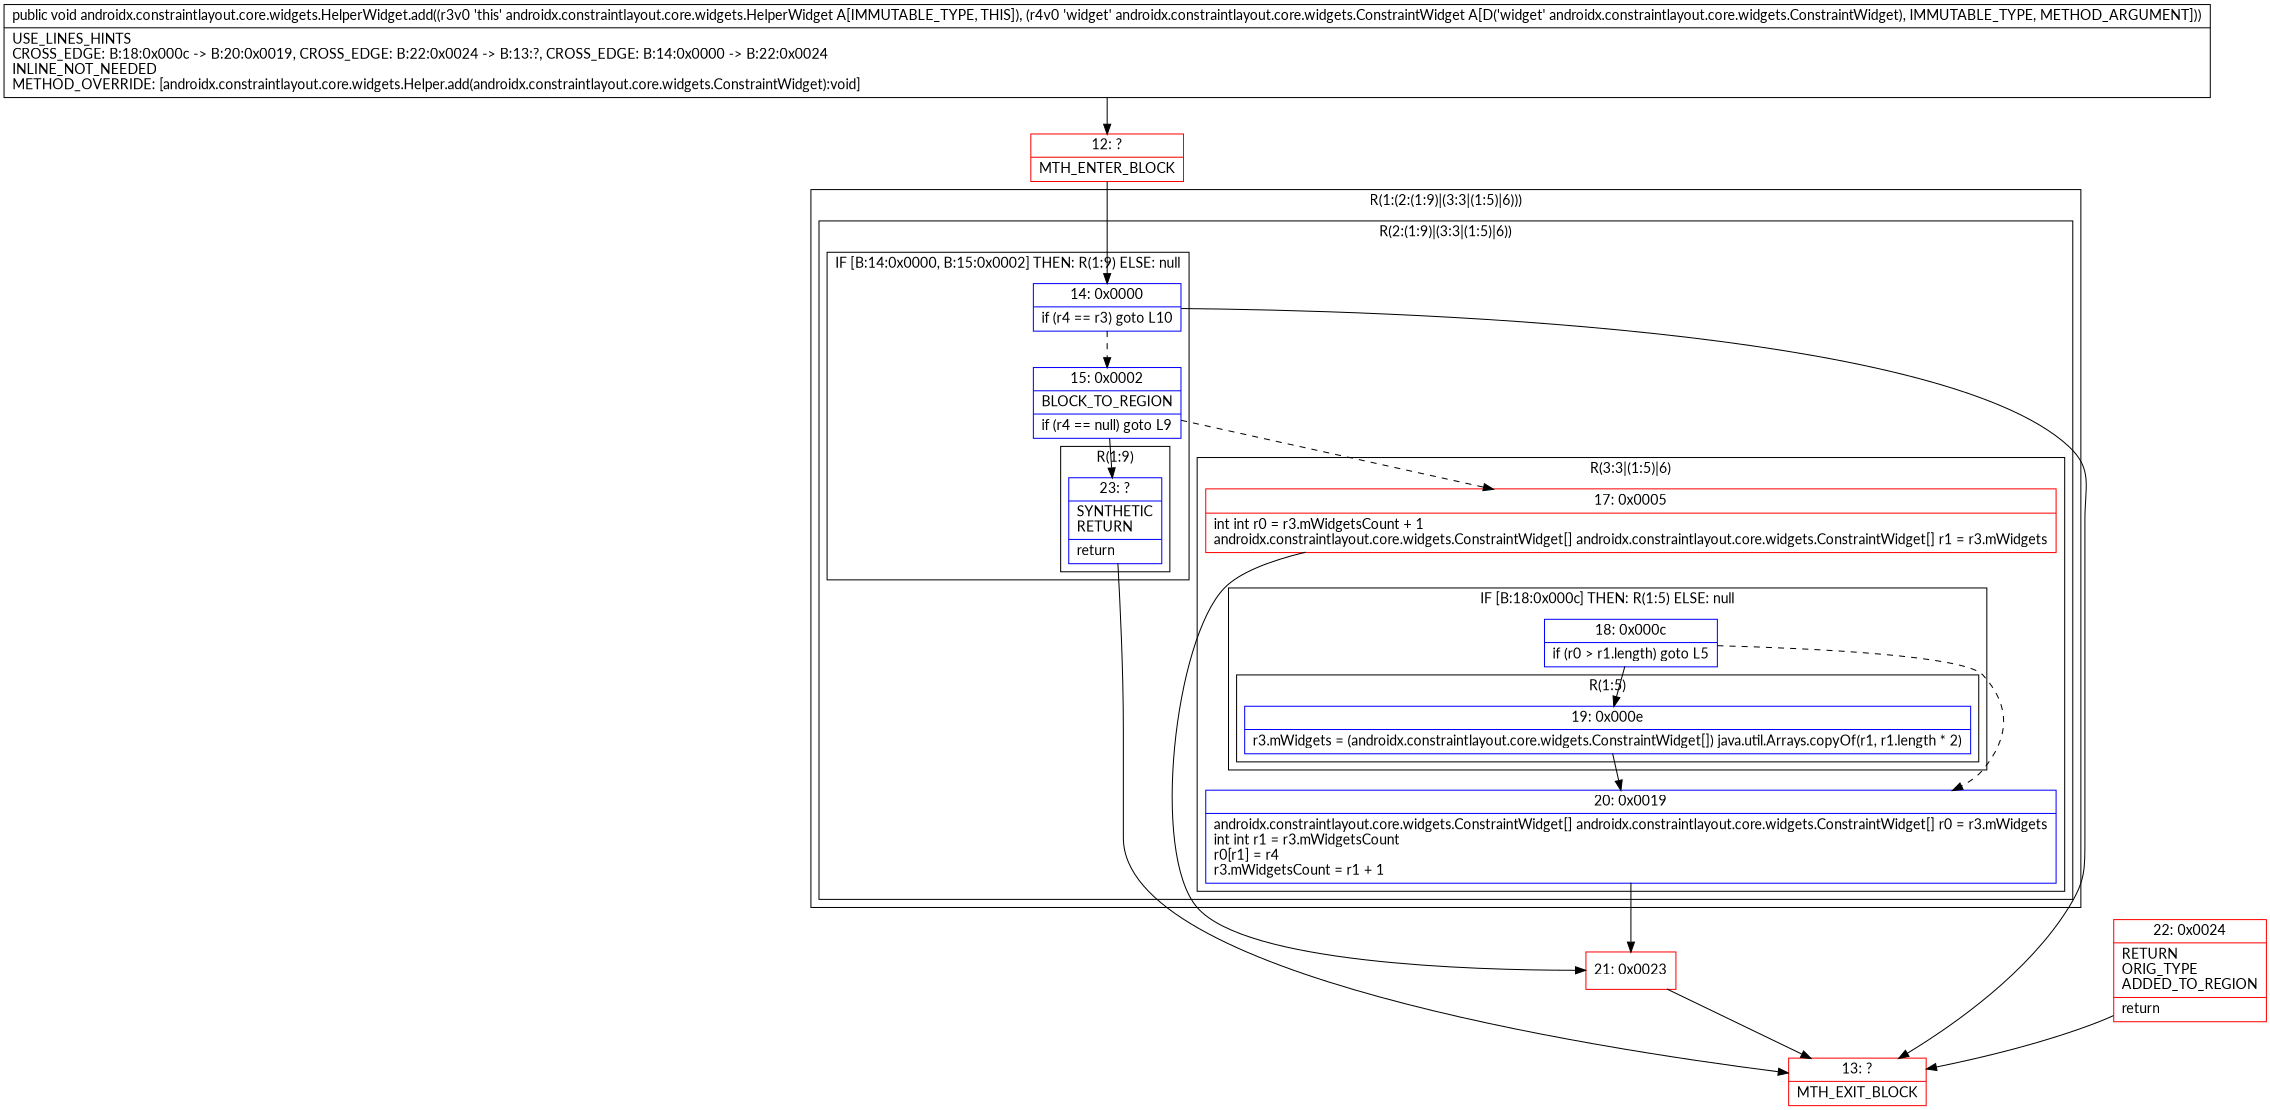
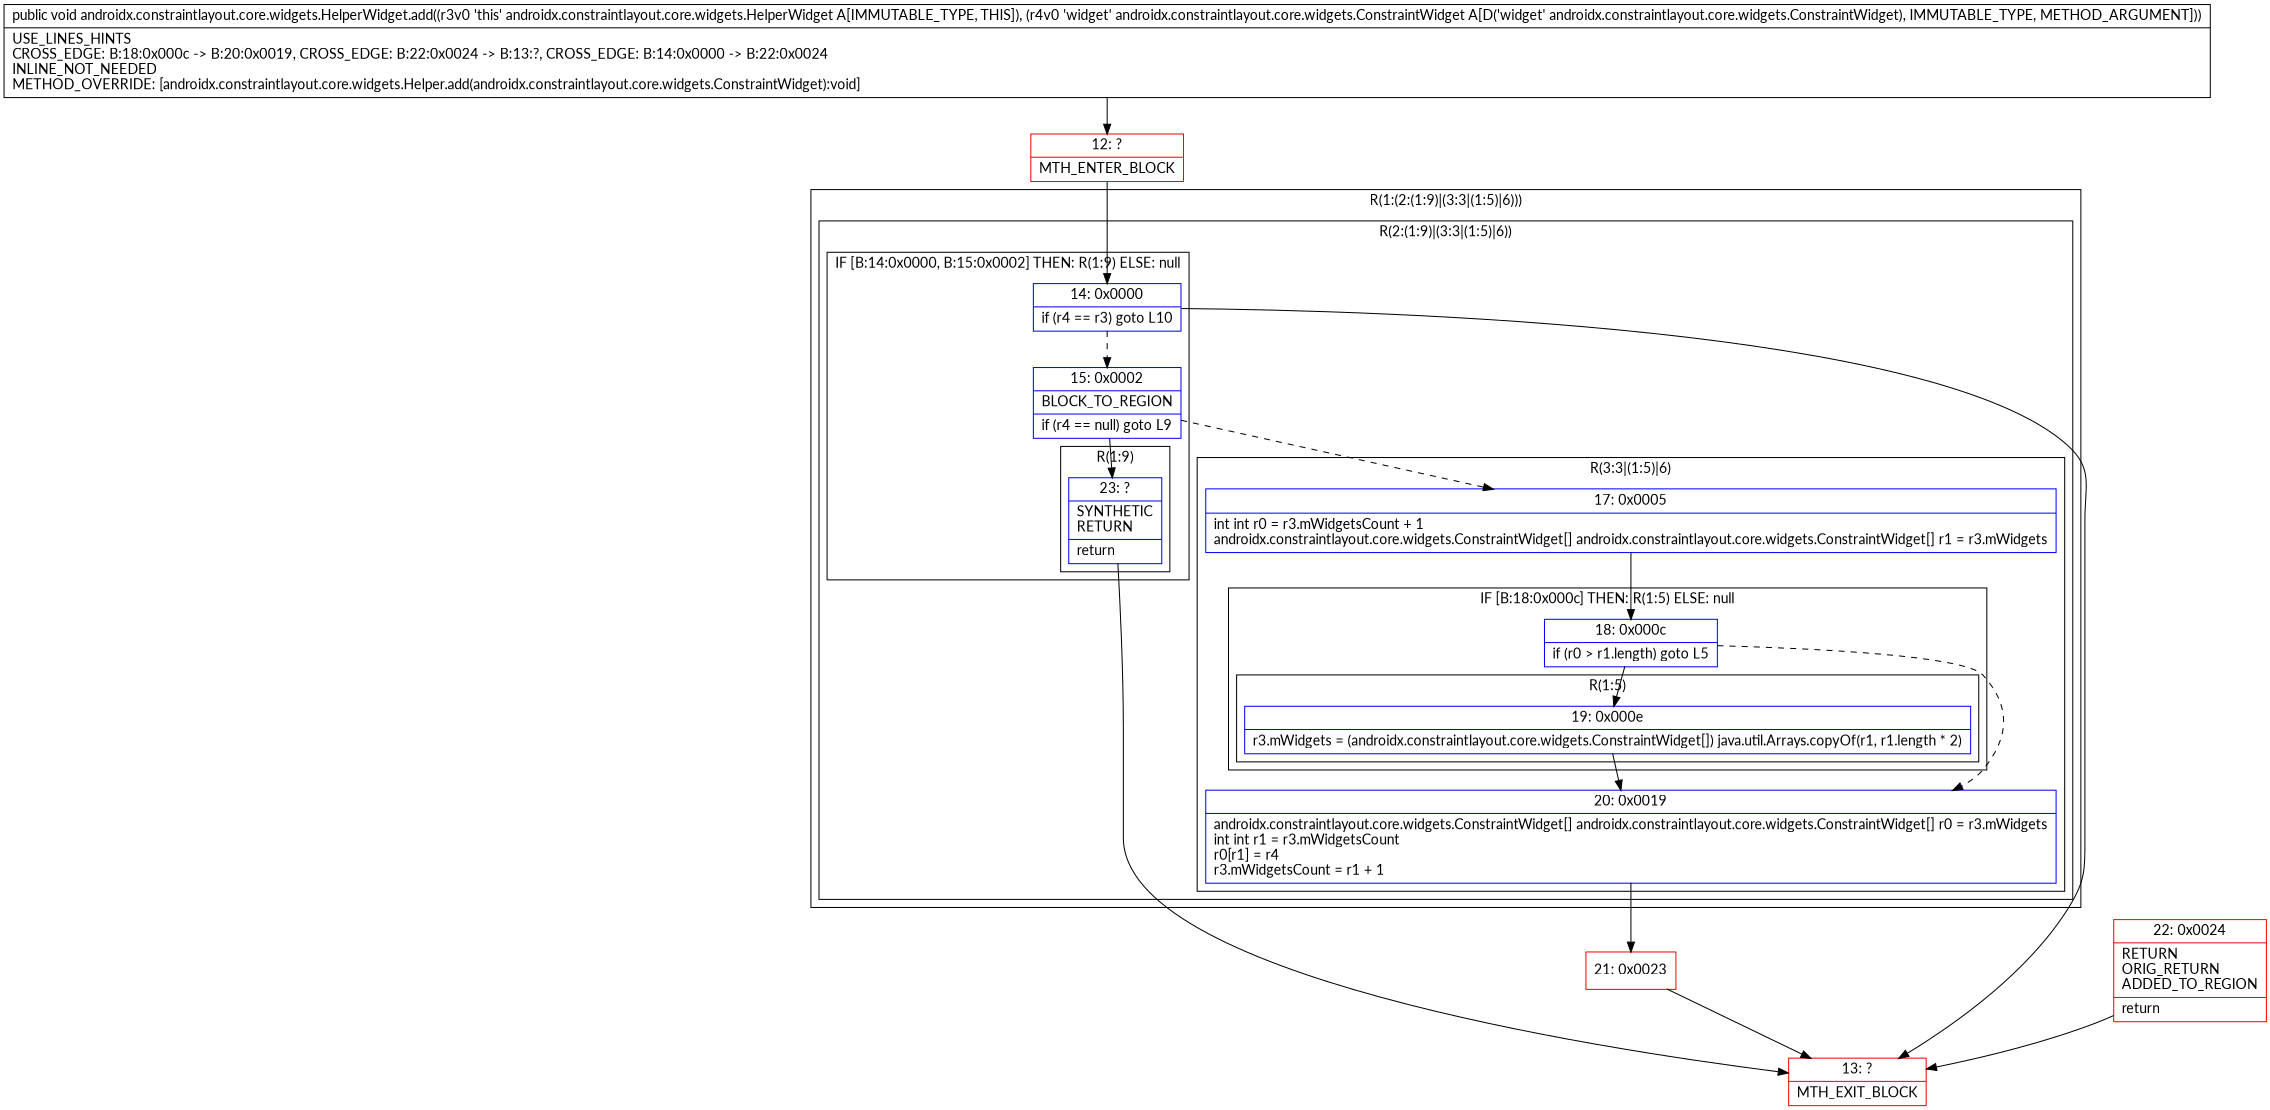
node "17: 0x0005": color red -> blue
edge "17: 0x0005" -> "21: 0x0023": now "17: 0x0005" -> "18: 0x000c"
node "22: 0x0024": text "ORIG_TYPE" -> "ORIG_RETURN"
